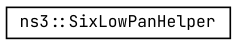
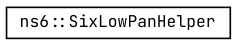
node "ns3::SixLowPanHelper": label "ns3::SixLowPanHelper" -> "ns6::SixLowPanHelper"
